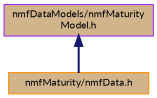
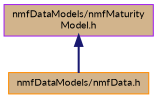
node "nmfMaturity/nmfData.h": label "nmfMaturity/nmfData.h" -> "nmfDataModels/nmfData.h"
